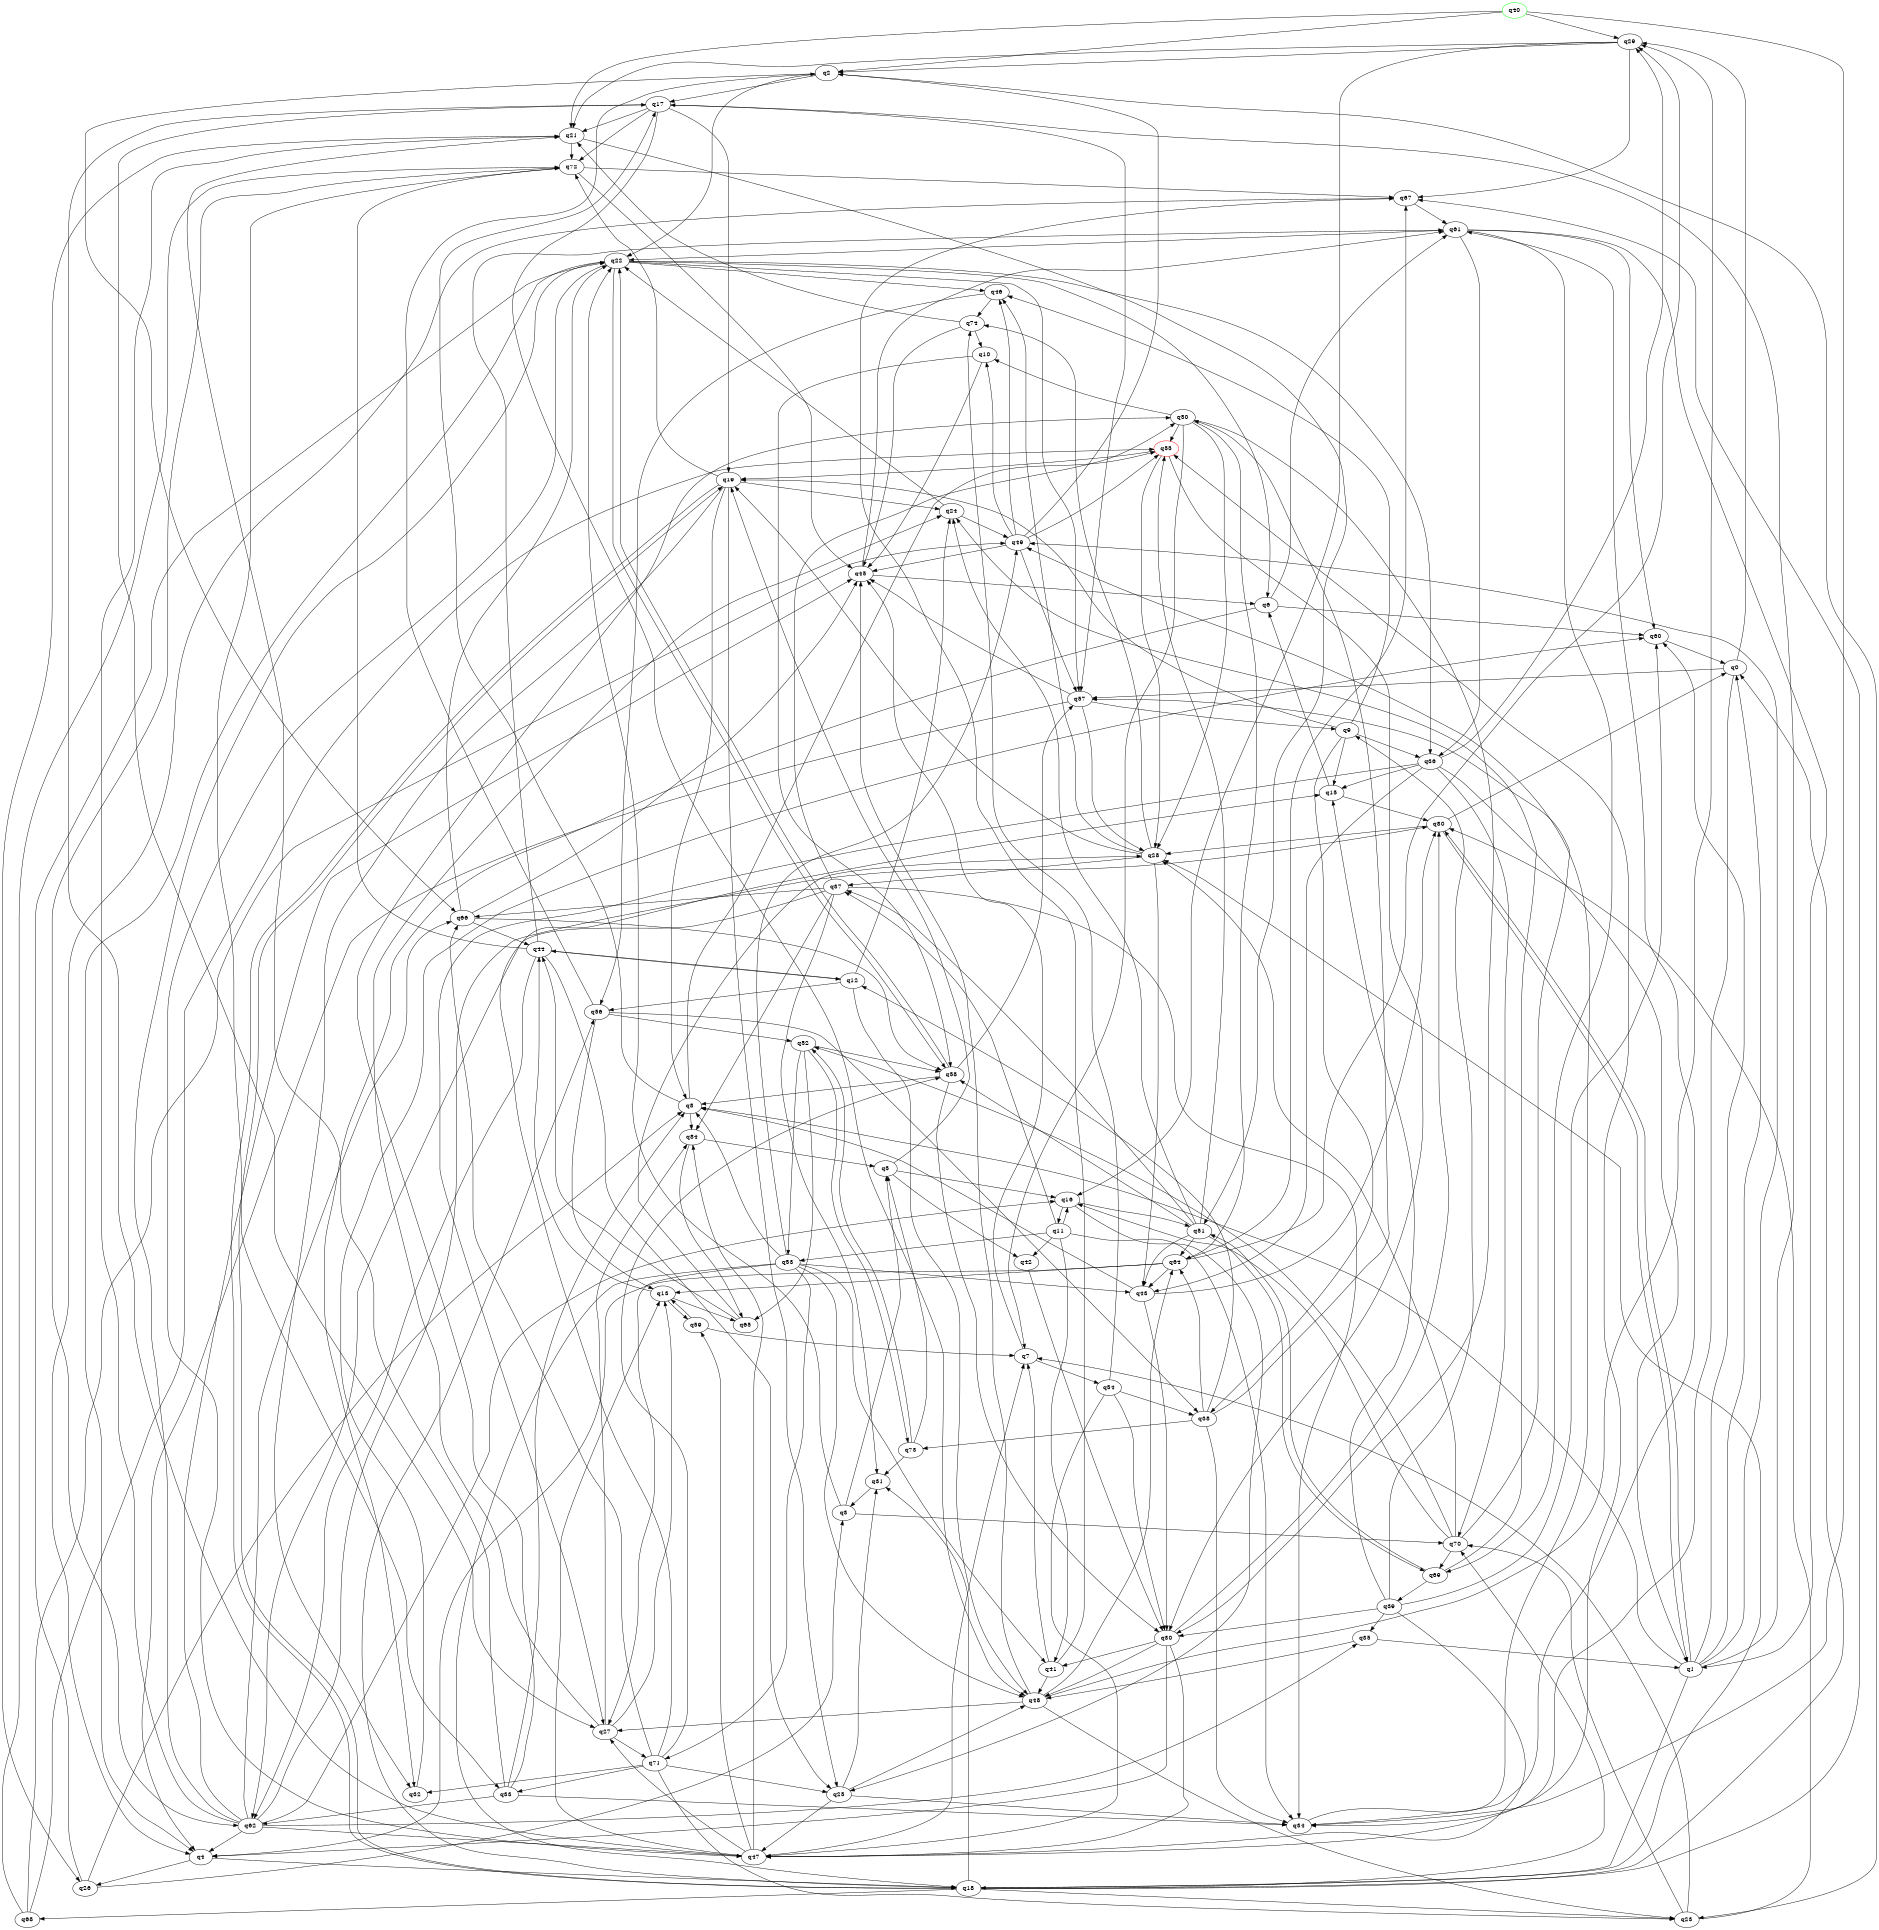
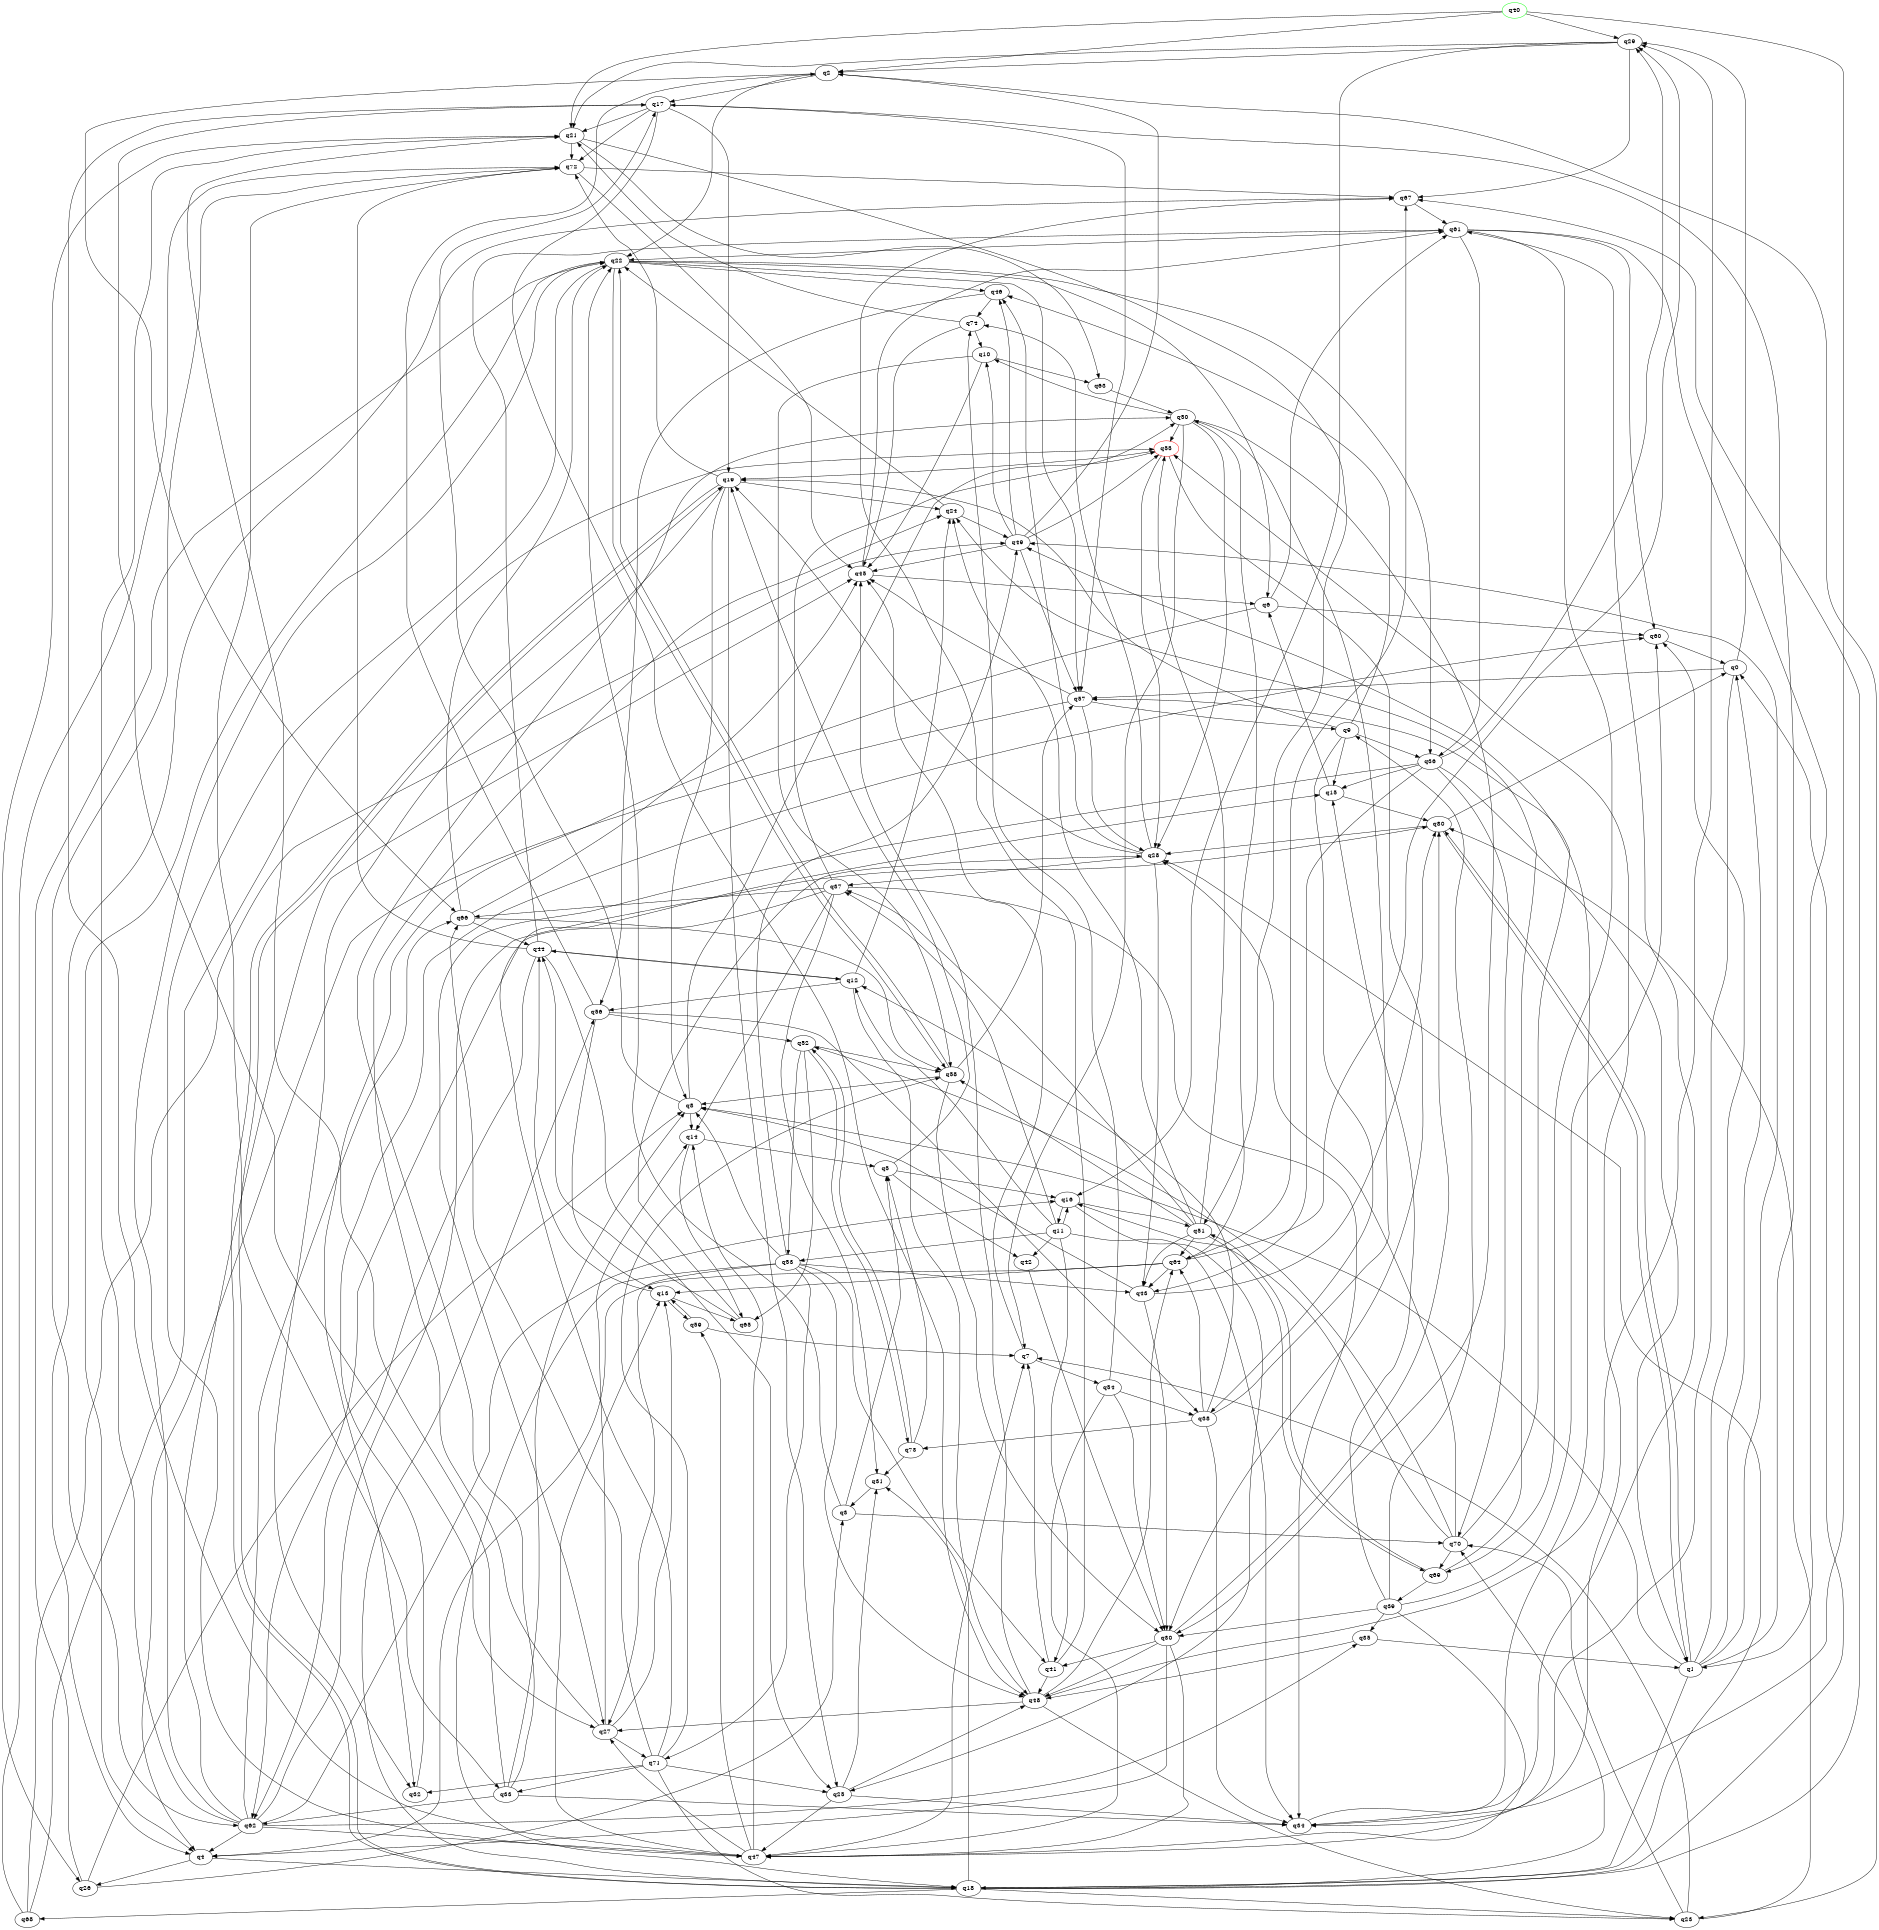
node "q63": added
edge "q11" -> "q12": added
node "q84": label "q84" -> "q14"
